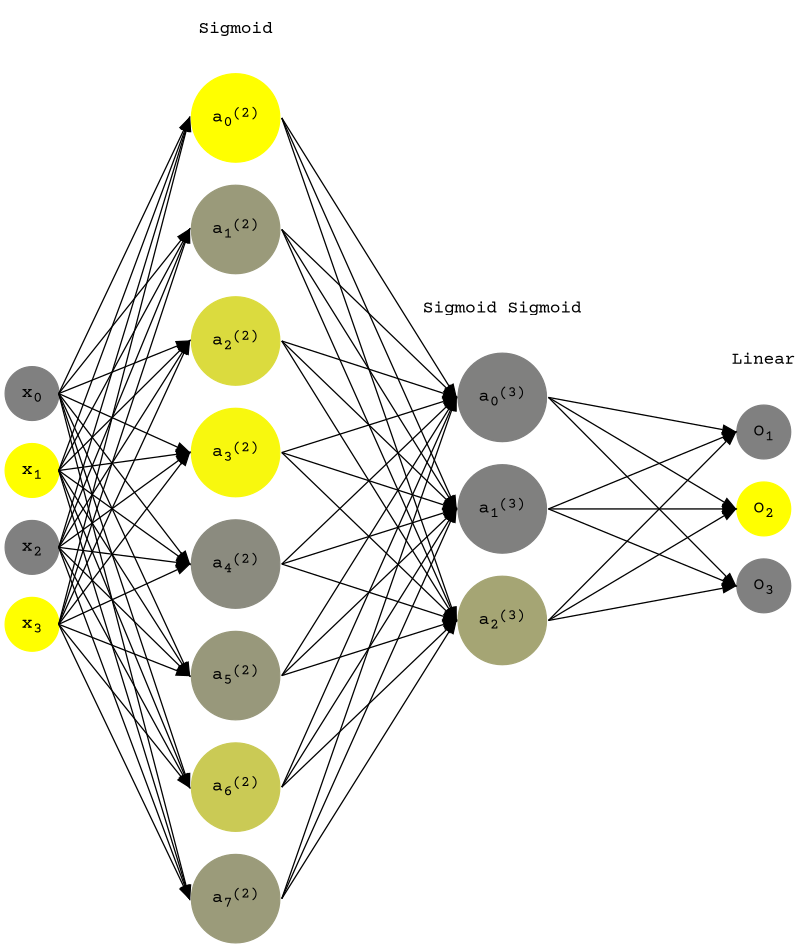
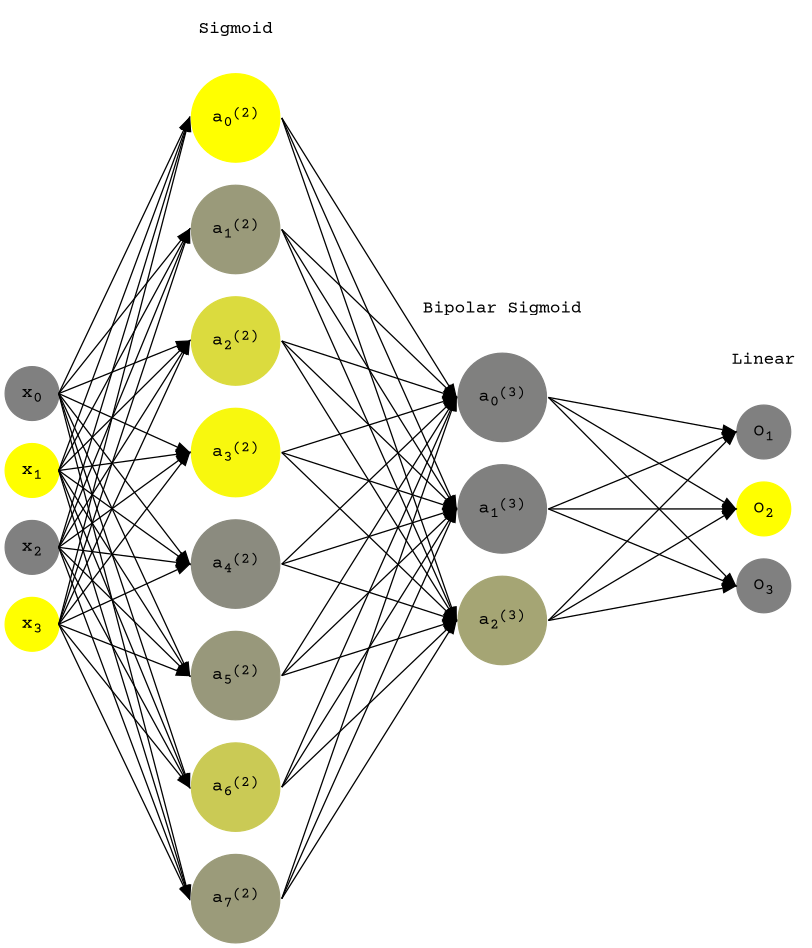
node "Sigmoid Sigmoid": label "Sigmoid Sigmoid" -> "Bipolar Sigmoid"
